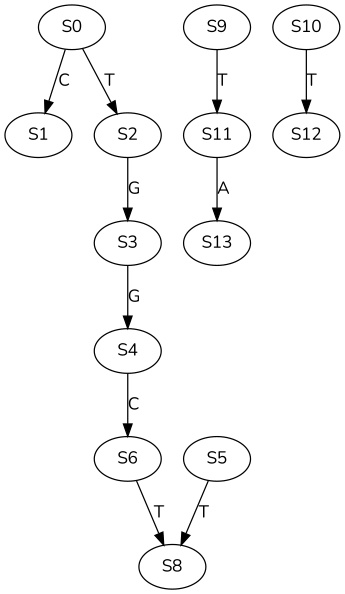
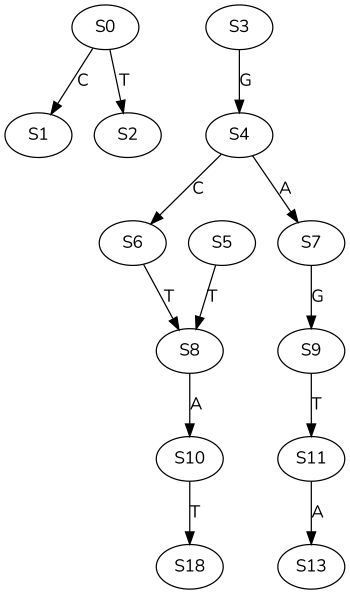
node "S12": label "S12" -> "S18"
edge "S2" -> "S3": removed, label "G"
node "S7": added
edge "S8" -> "S10": added, label "A"
